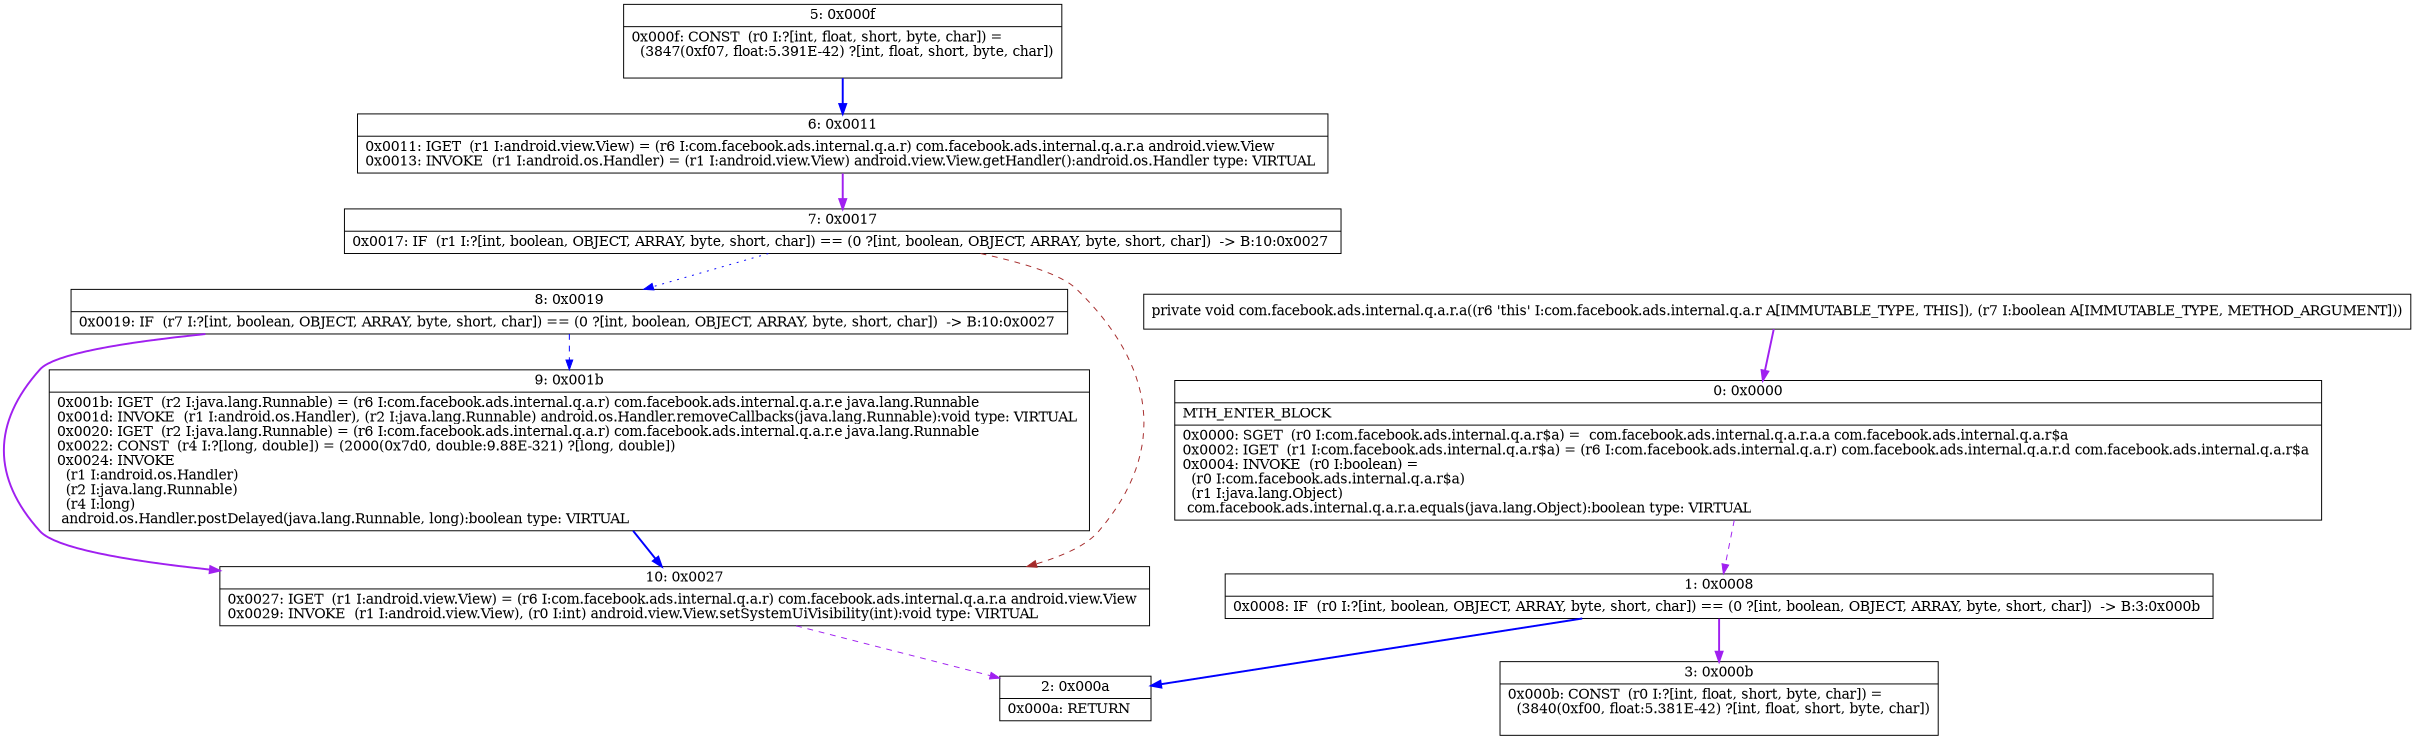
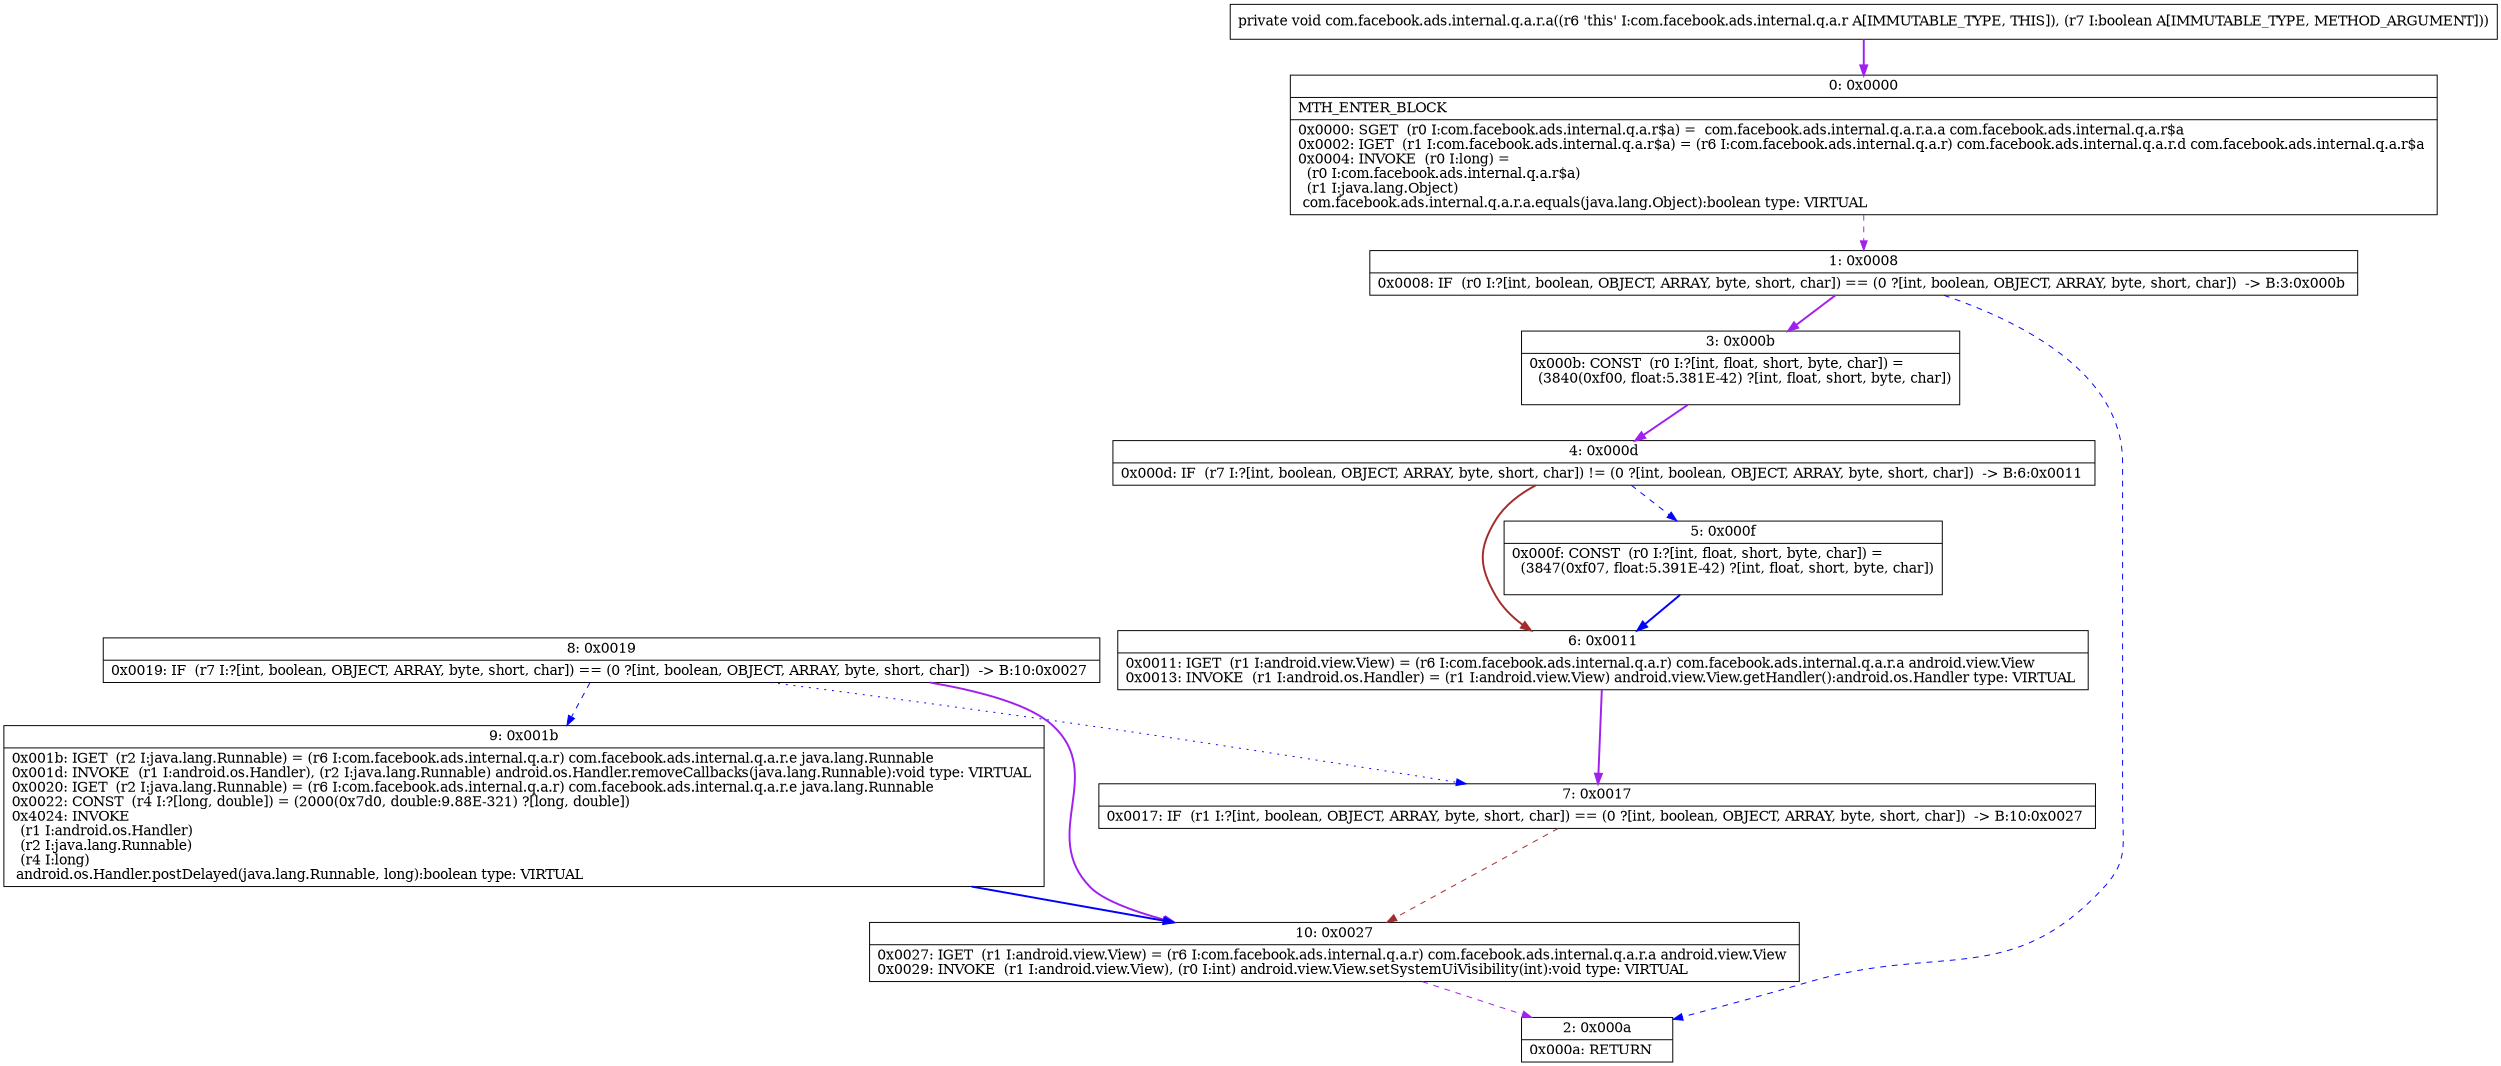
edge "7: 0x0017" -> "8: 0x0019": reversed
node "9: 0x001b": text "0x0024: INVOKE" -> "0x4024: INVOKE"
node "4: 0x000d": added
node "0: 0x0000": text "0x0004: INVOKE  (r0 I:boolean) =" -> "0x0004: INVOKE  (r0 I:long) ="
edge "1: 0x0008" -> "2: 0x000a": style bold -> dashed
